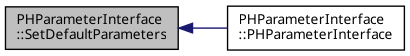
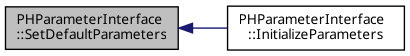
node "PHParameterInterface ::PHParameterInterface": label "PHParameterInterface ::PHParameterInterface" -> "PHParameterInterface ::InitializeParameters"
